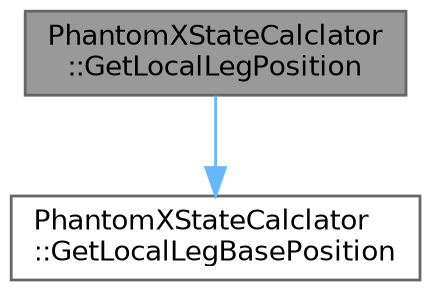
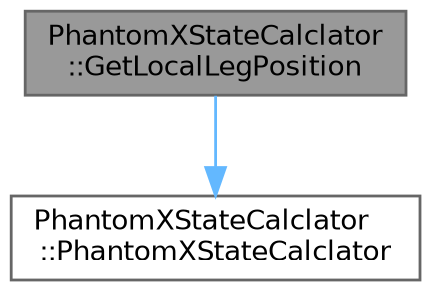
node "PhantomXStateCalclator ::GetLocalLegBasePosition": label "PhantomXStateCalclator ::GetLocalLegBasePosition" -> "PhantomXStateCalclator ::PhantomXStateCalclator"
